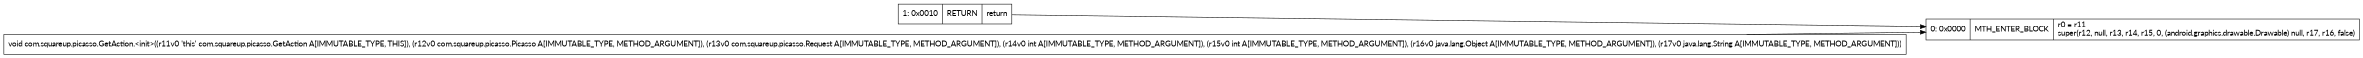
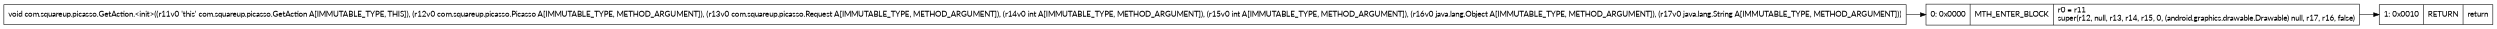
edge "1: 0x0010" -> "0: 0x0000": reversed
